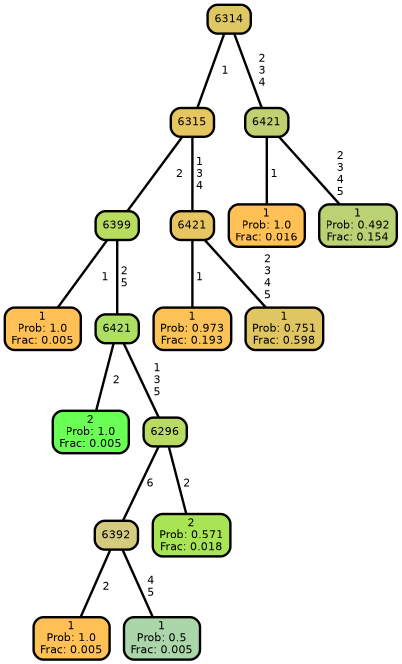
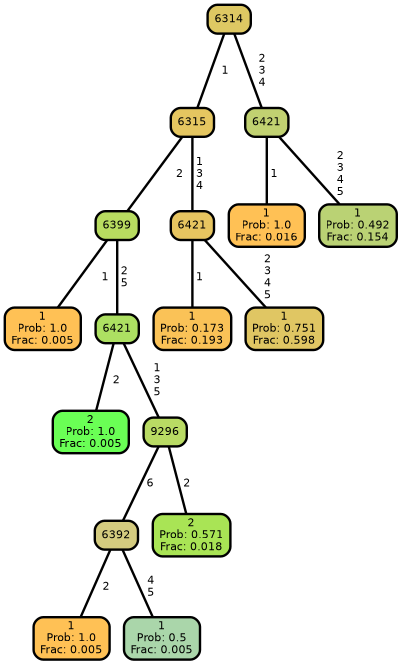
node "1 Prob: 0.973 Frac: 0.193": label "1 Prob: 0.973 Frac: 0.193" -> "1 Prob: 0.173 Frac: 0.193"
node "6296": label "6296" -> "9296"
